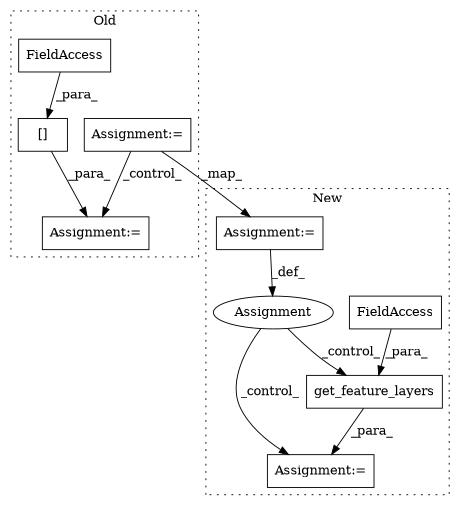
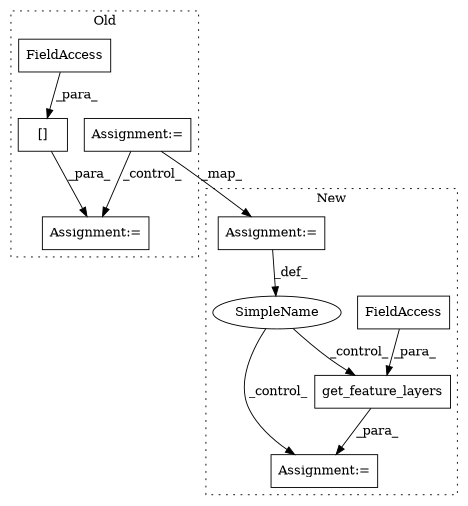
node "Assignment": label "Assignment" -> "SimpleName"
